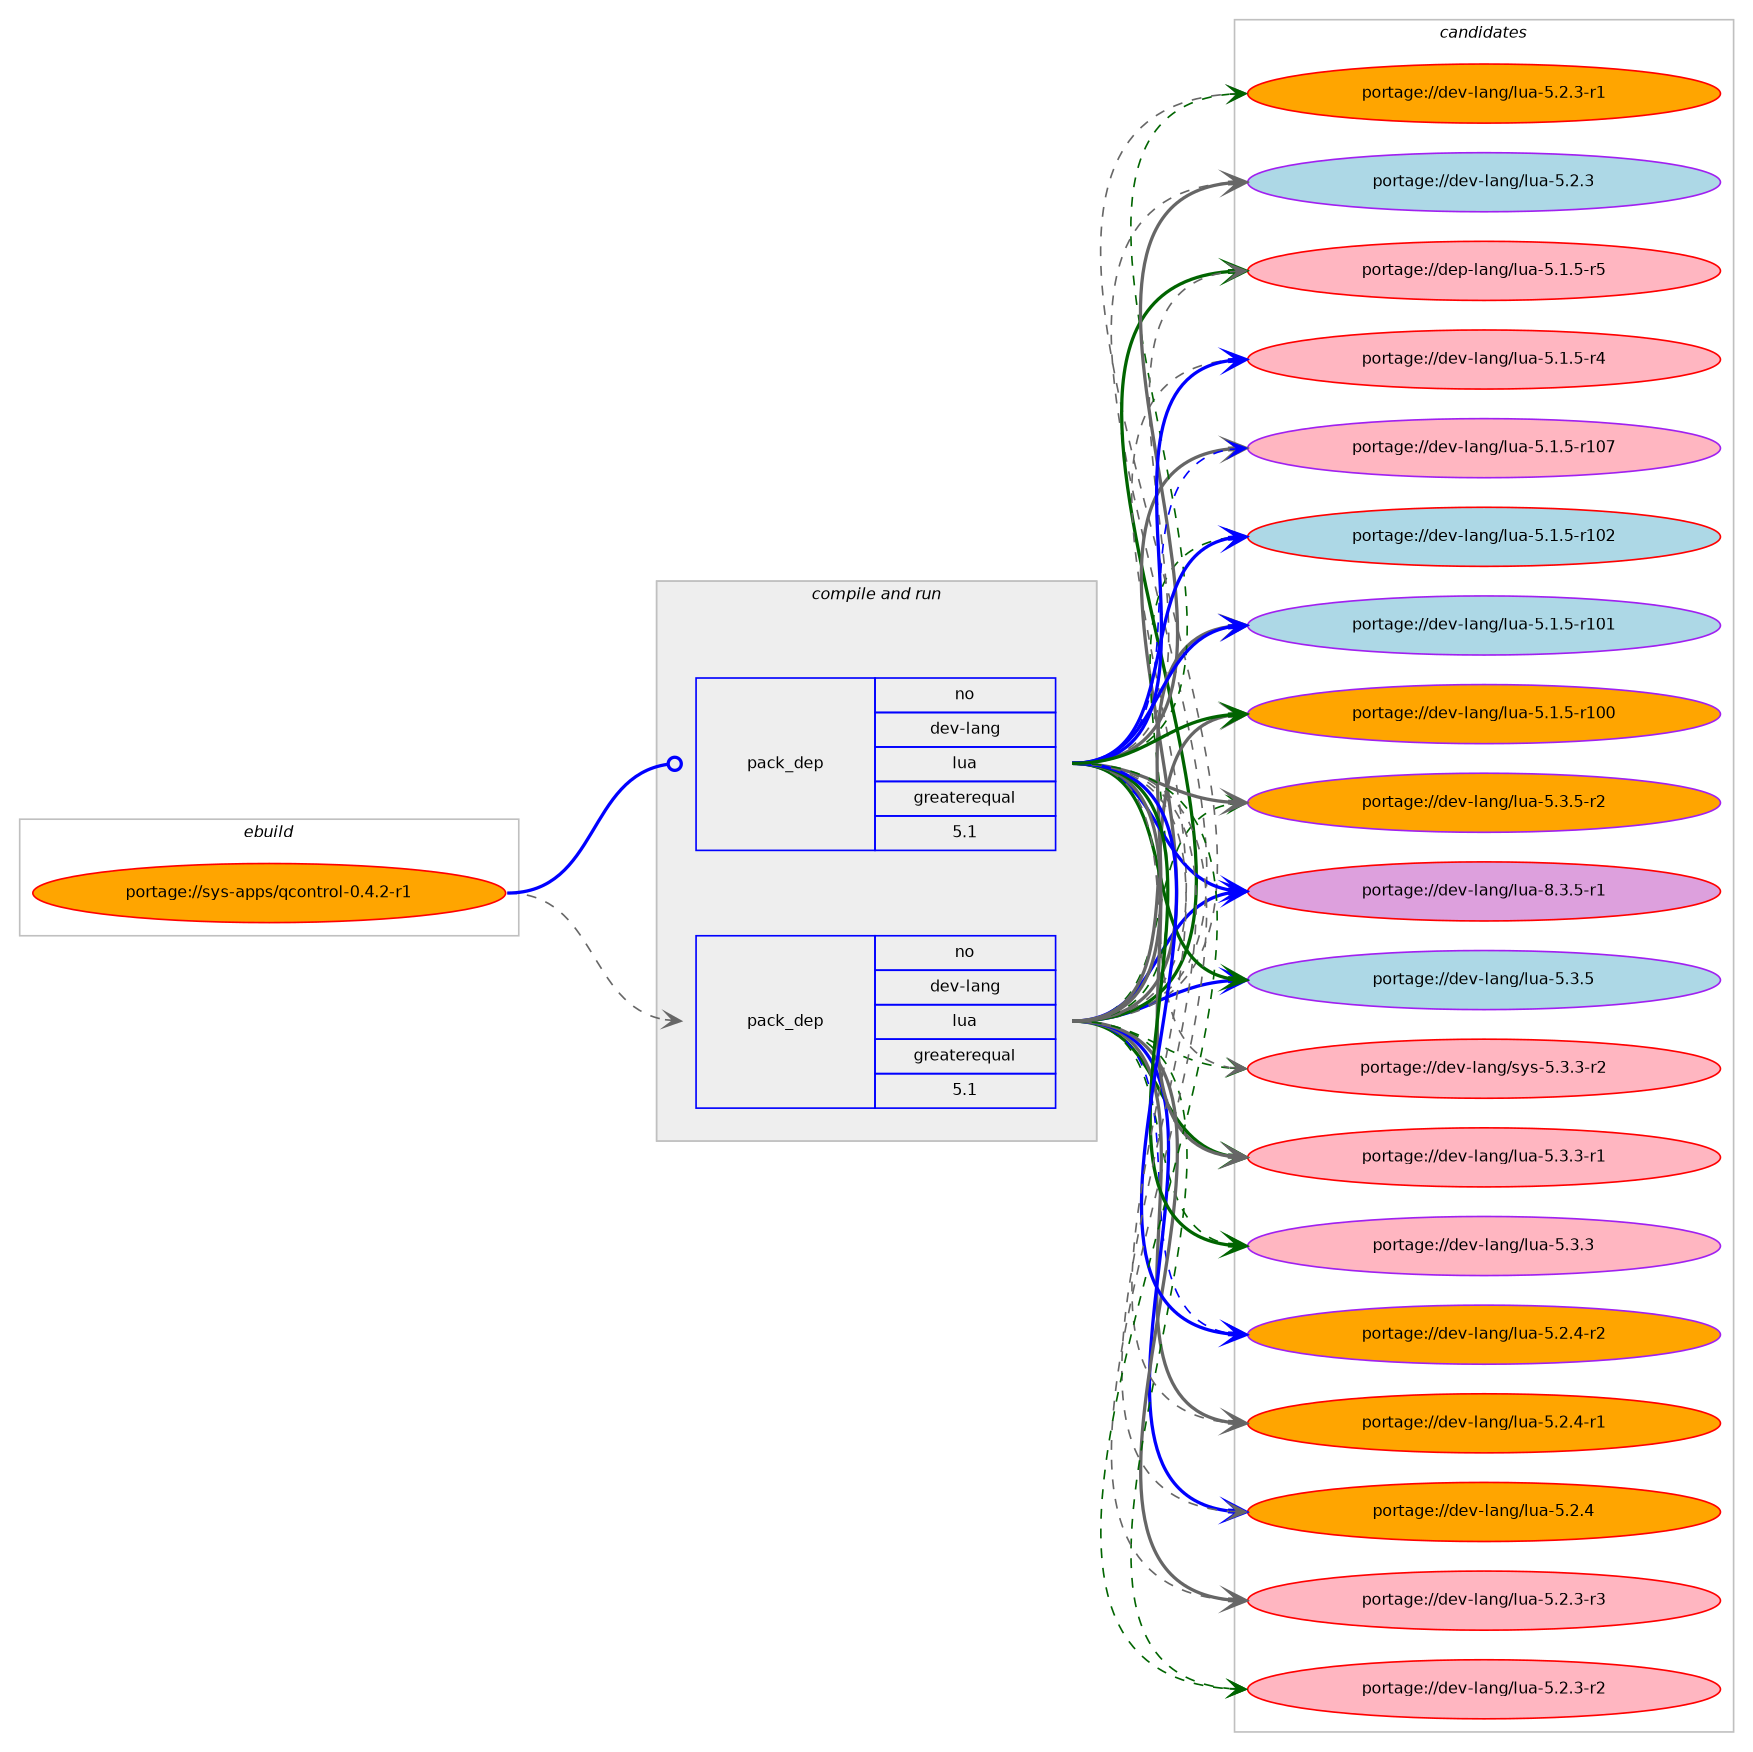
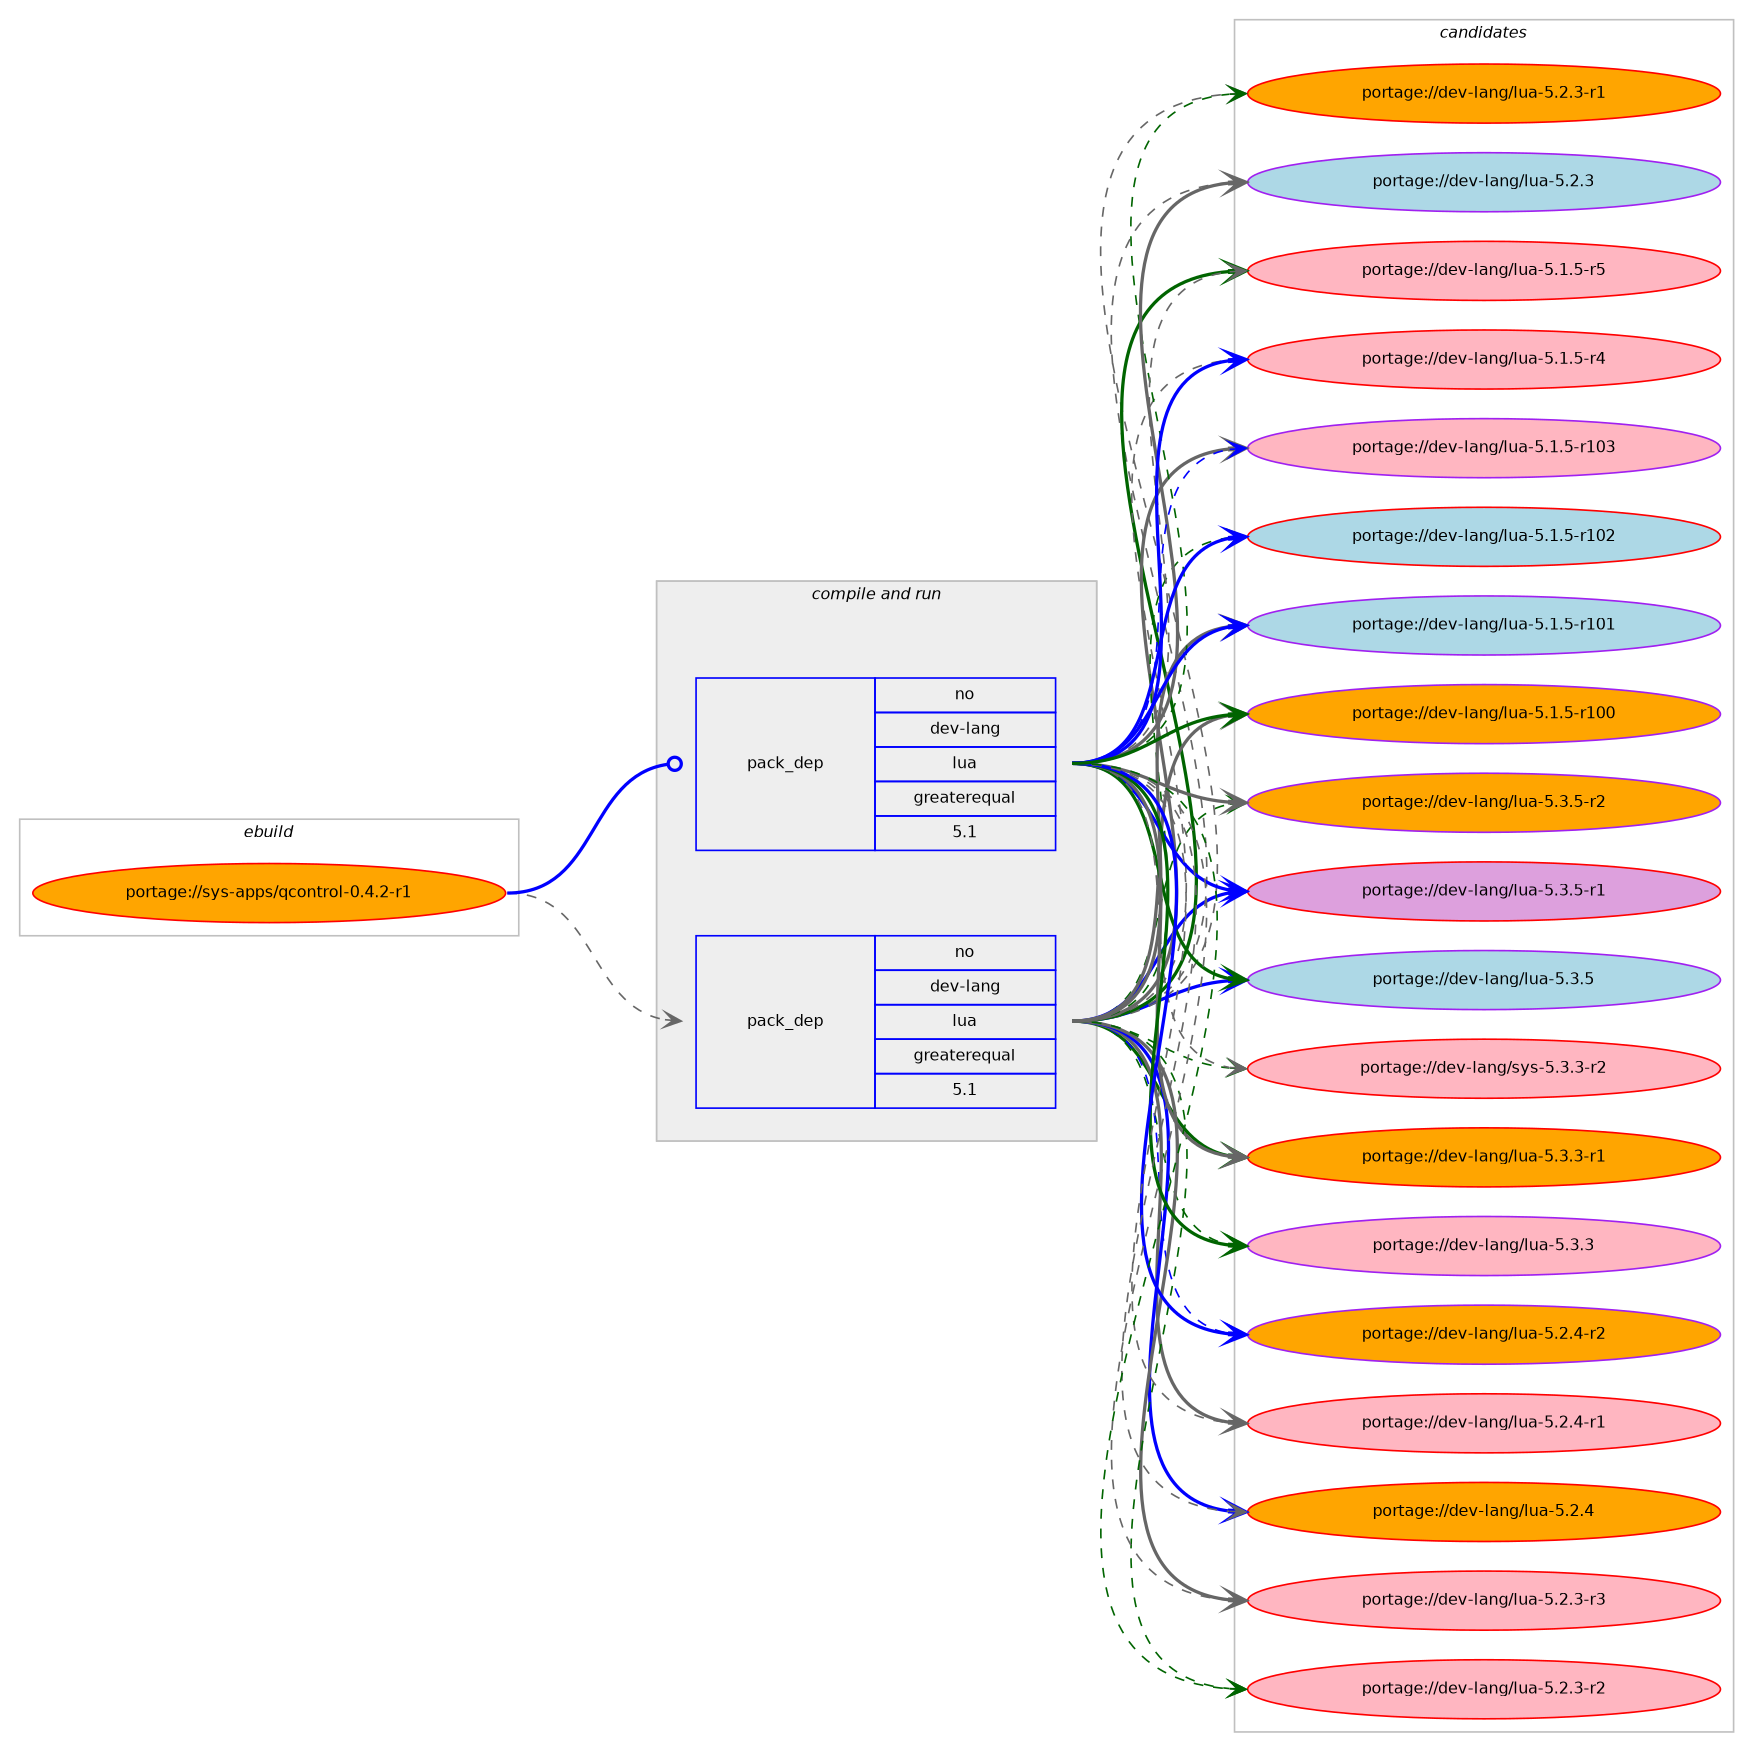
node "portage://dep-lang/lua-5.1.5-r5": label "portage://dep-lang/lua-5.1.5-r5" -> "portage://dev-lang/lua-5.1.5-r5"
node "portage://dev-lang/lua-5.1.5-r107": label "portage://dev-lang/lua-5.1.5-r107" -> "portage://dev-lang/lua-5.1.5-r103"
node "portage://dev-lang/lua-8.3.5-r1": label "portage://dev-lang/lua-8.3.5-r1" -> "portage://dev-lang/lua-5.3.5-r1"
node "portage://dev-lang/lua-5.3.3-r1": fillcolor lightpink -> orange
node "portage://dev-lang/lua-5.2.4-r1": fillcolor orange -> lightpink
